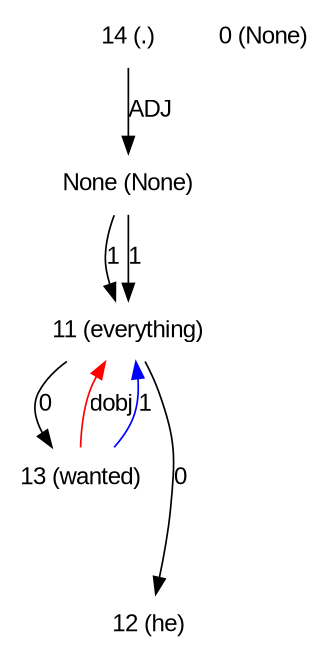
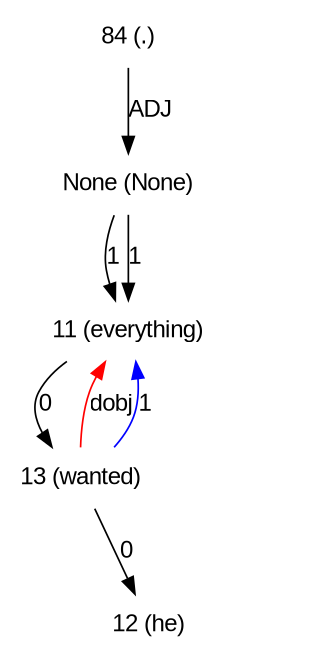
node "14 (.)": label "14 (.)" -> "84 (.)"
node "0 (None)": removed
edge "11 (everything)" -> "12 (he)": now "13 (wanted)" -> "12 (he)"
